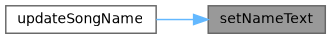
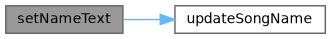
edge "updateSongName" -> "setNameText": reversed
